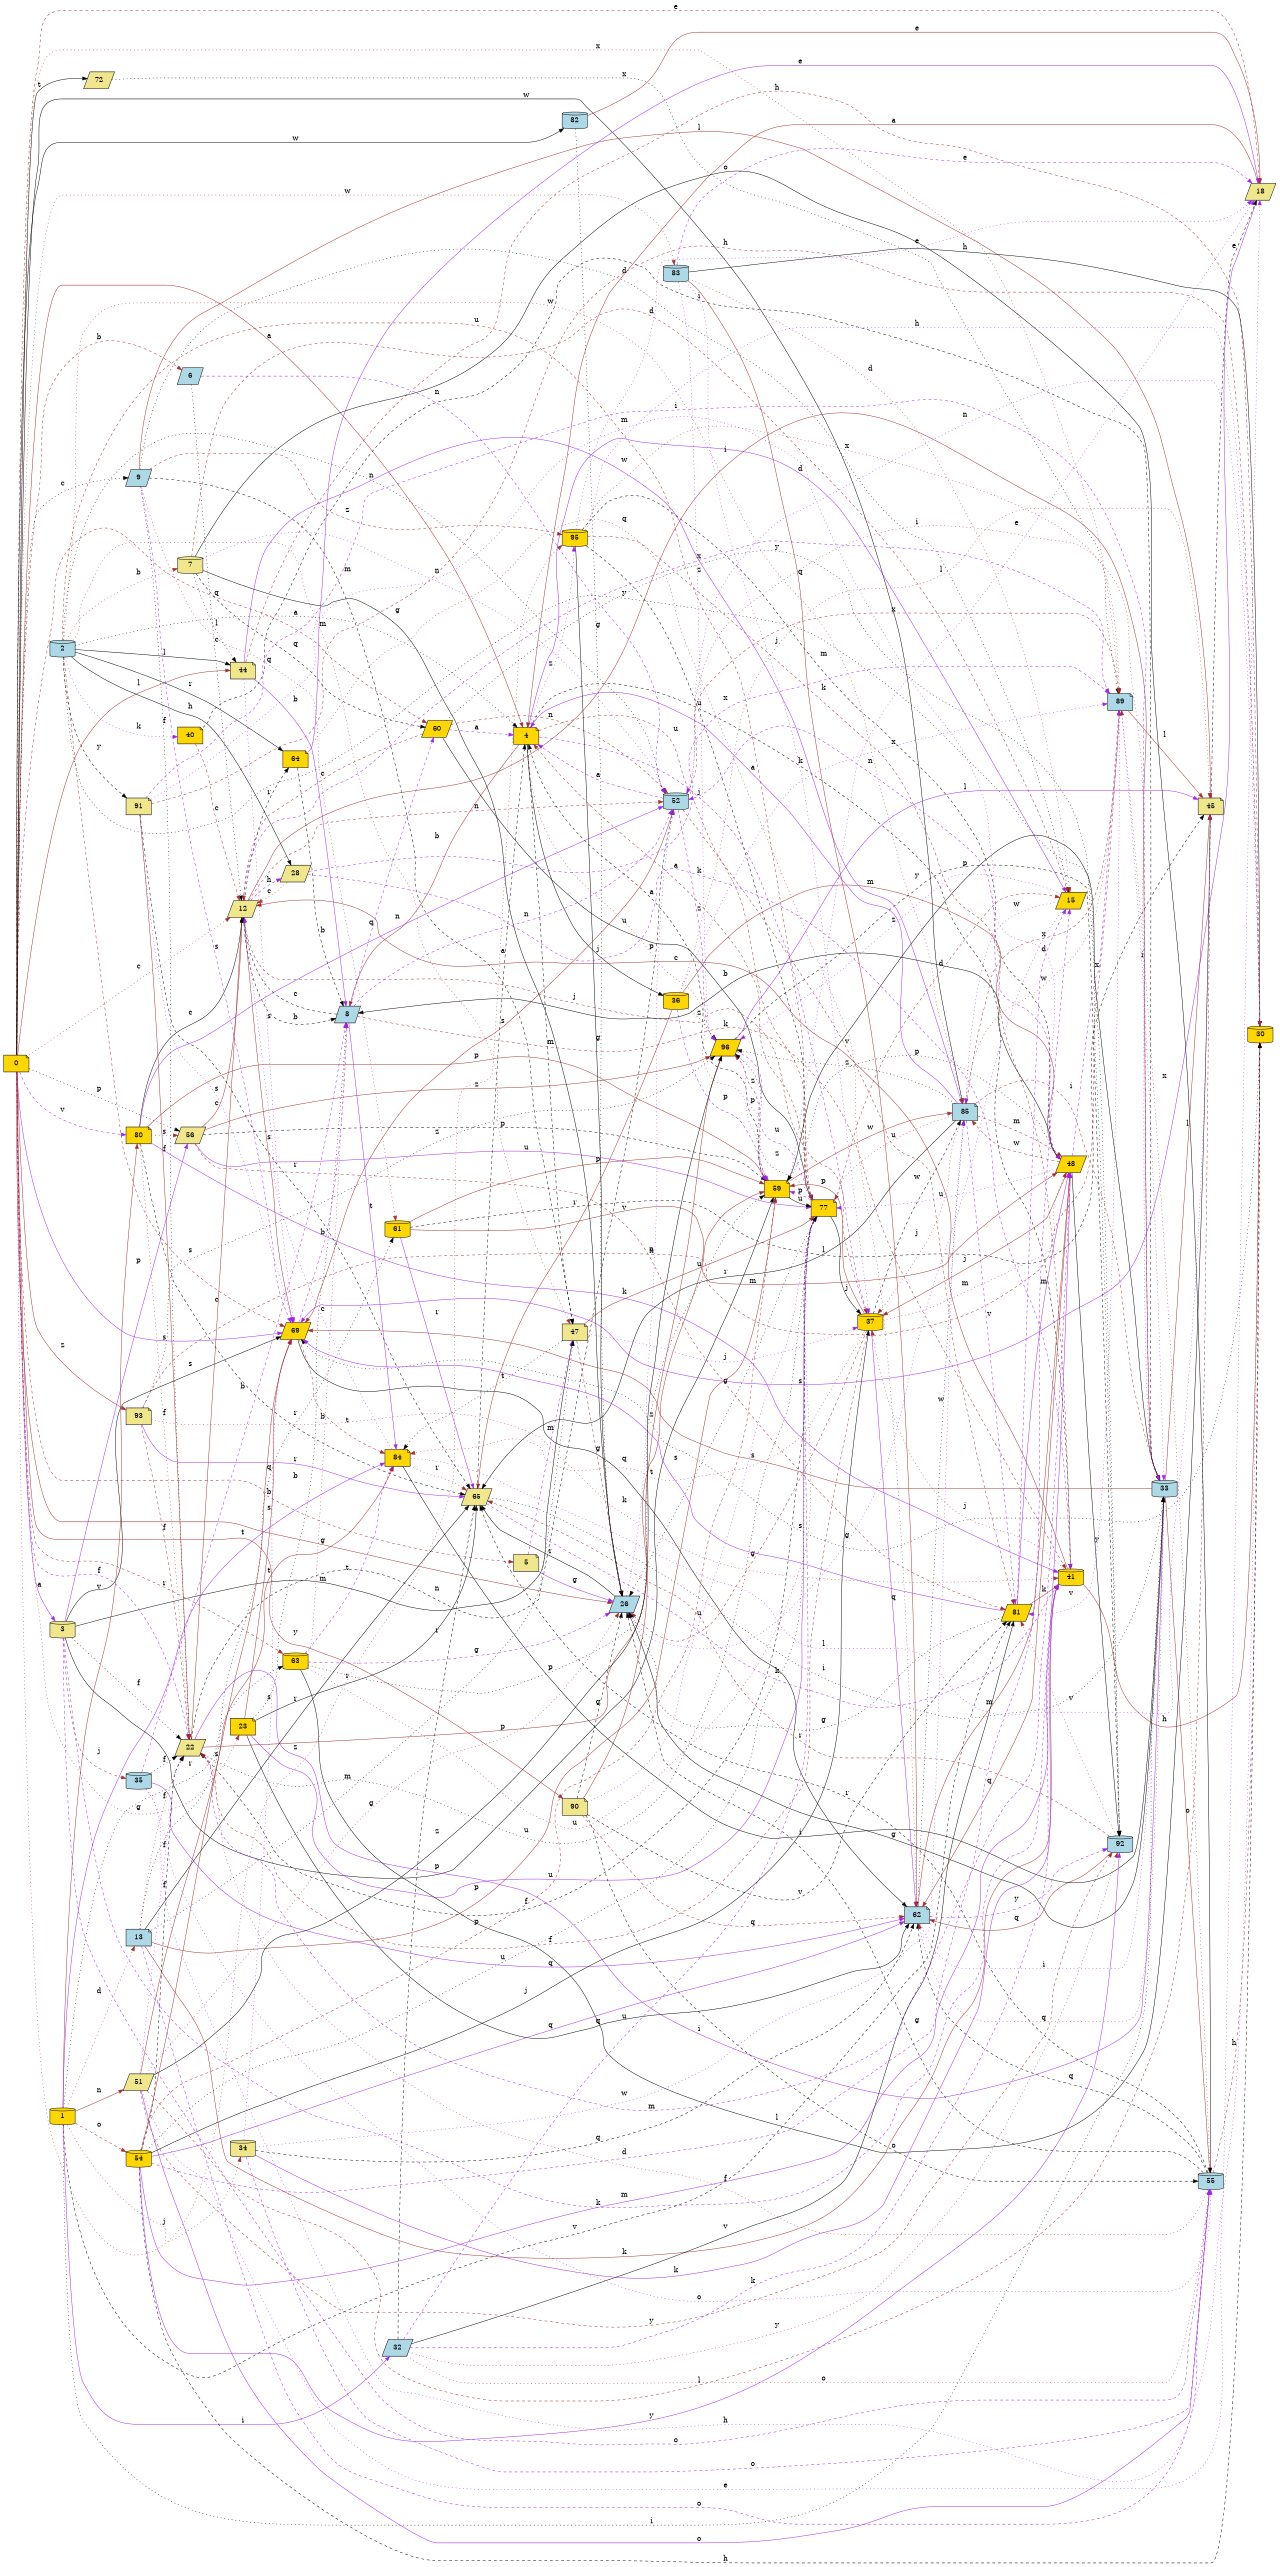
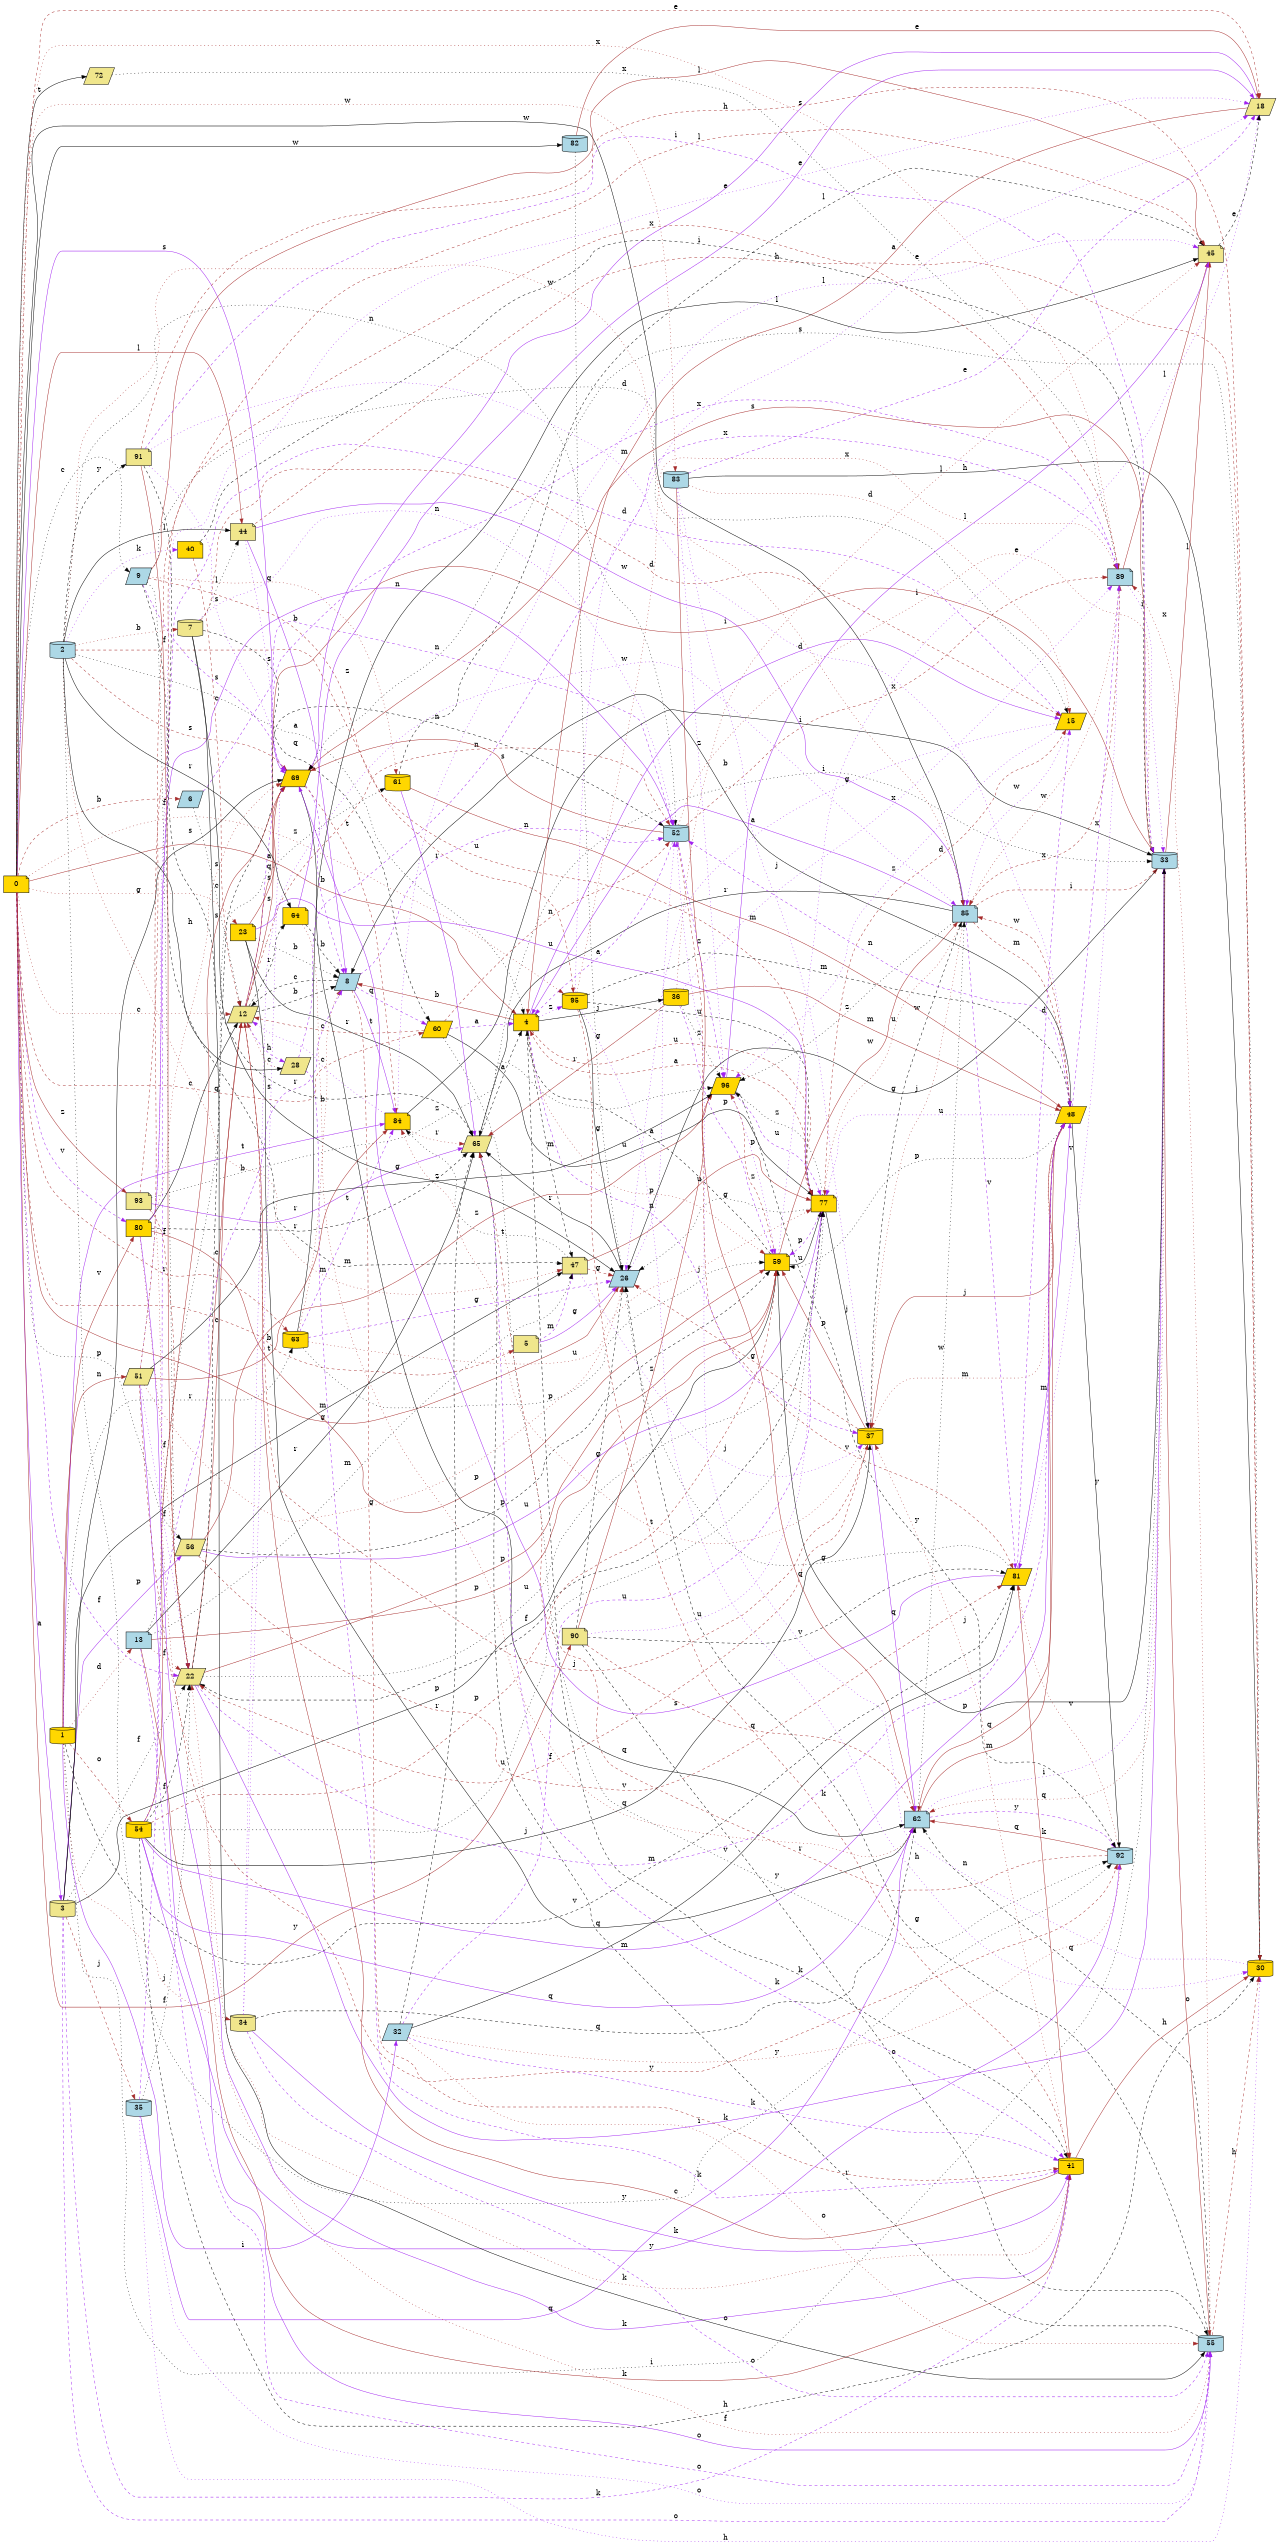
edge "80" -> "56": now "80" -> "69"
edge "61" -> "59": removed, label "p"
